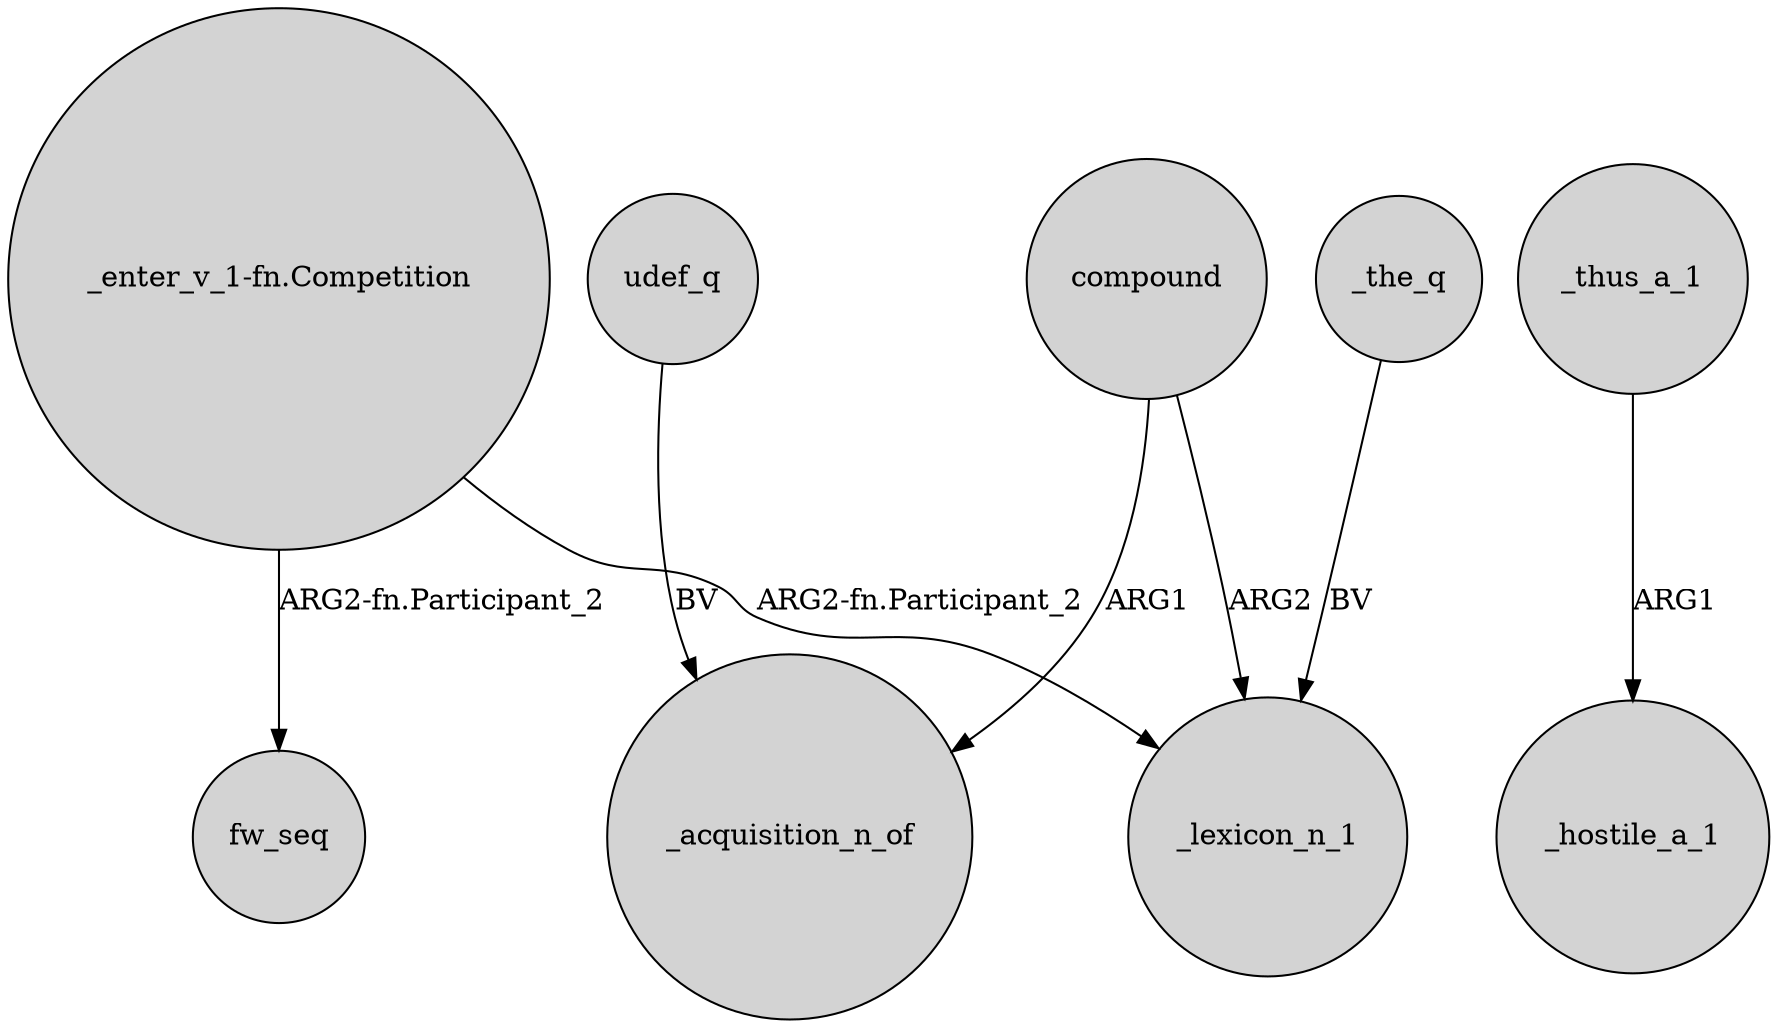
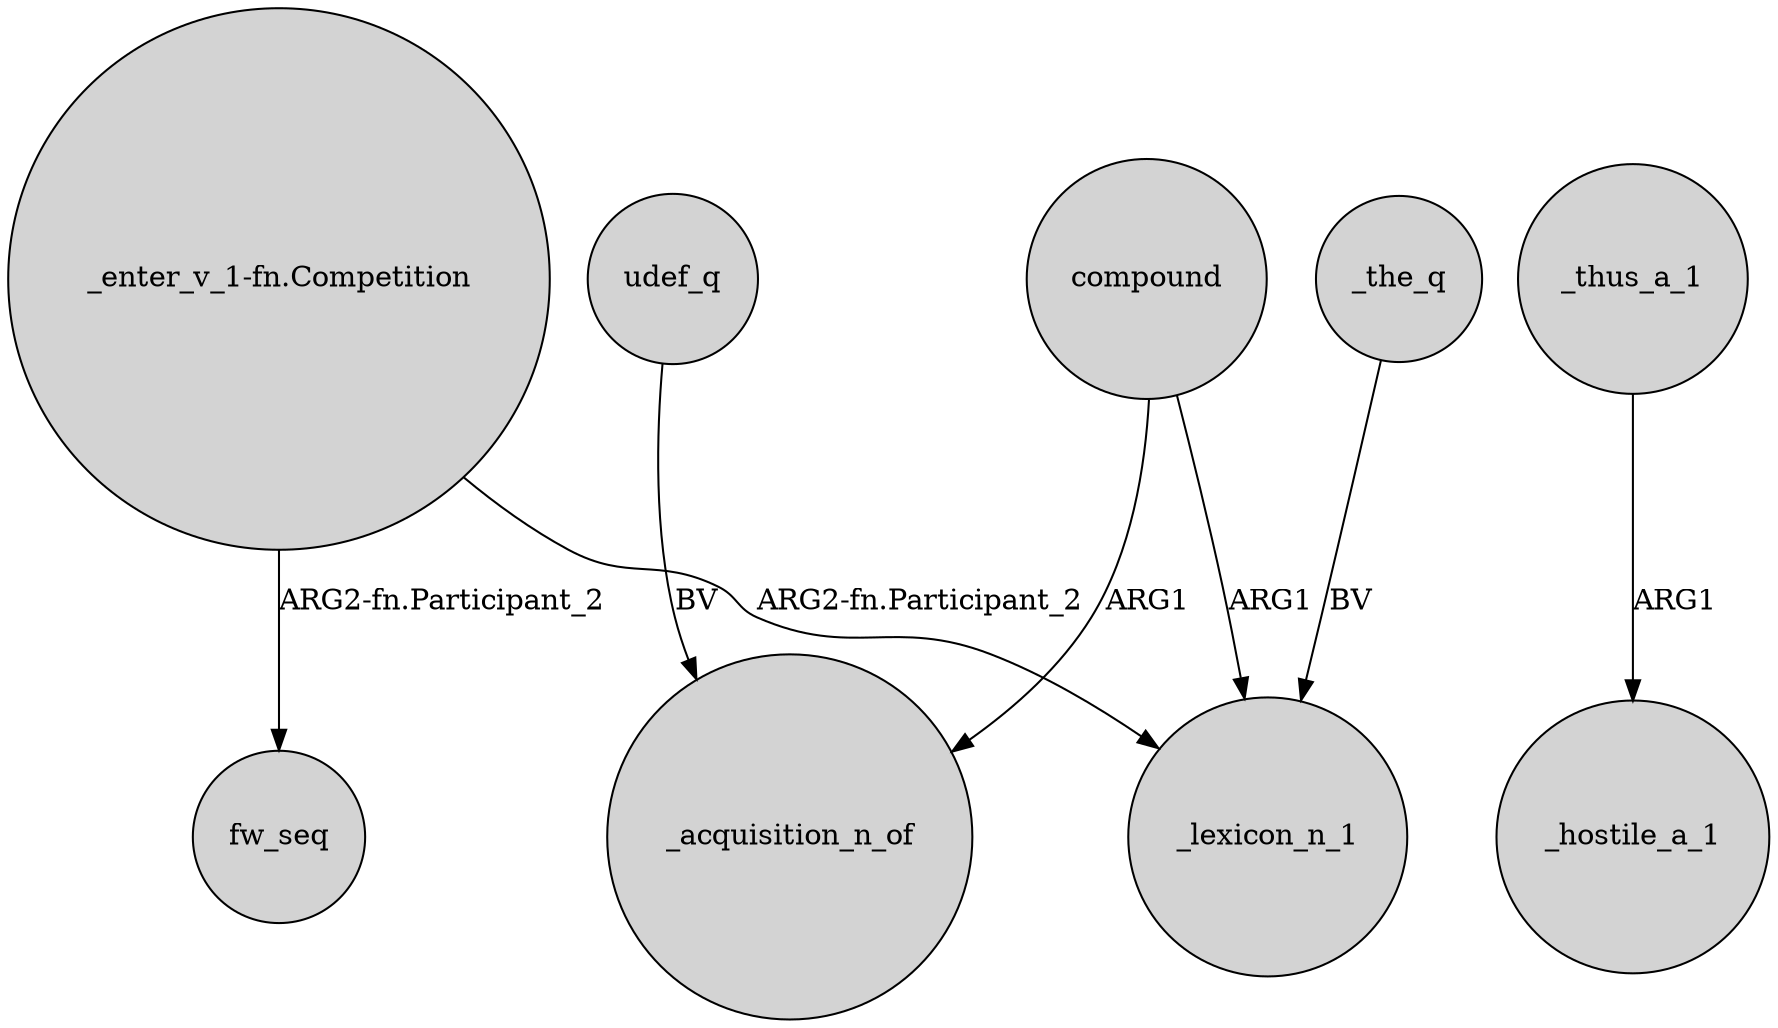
edge "compound" -> "_lexicon_n_1": label "ARG2" -> "ARG1"
